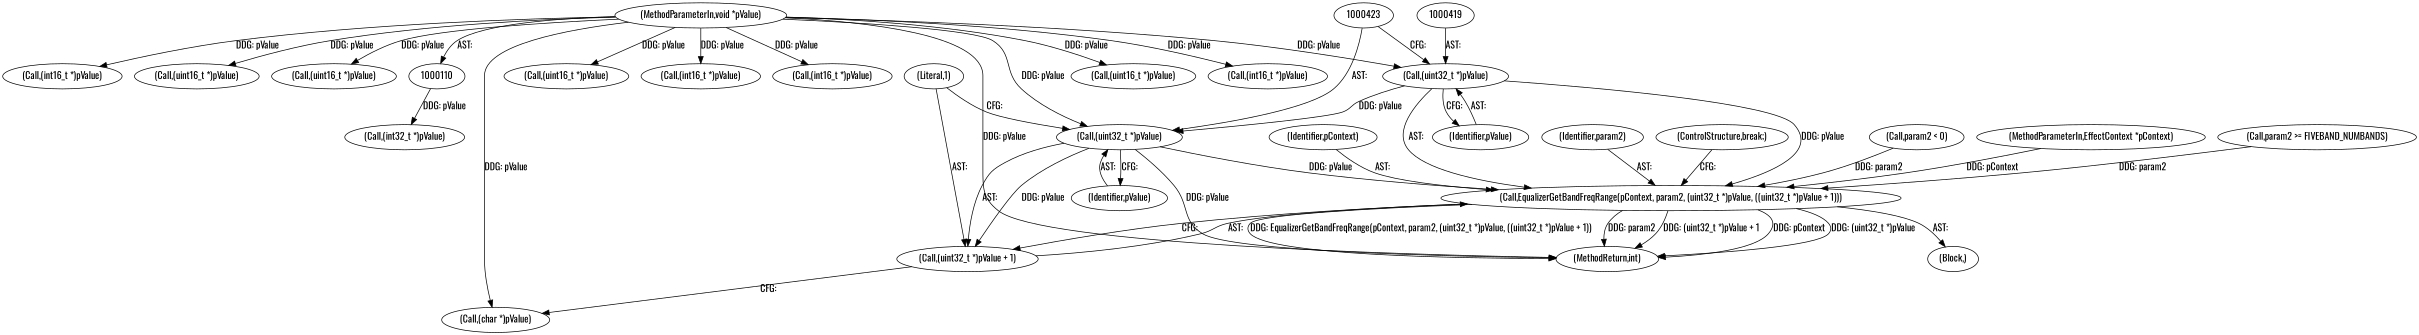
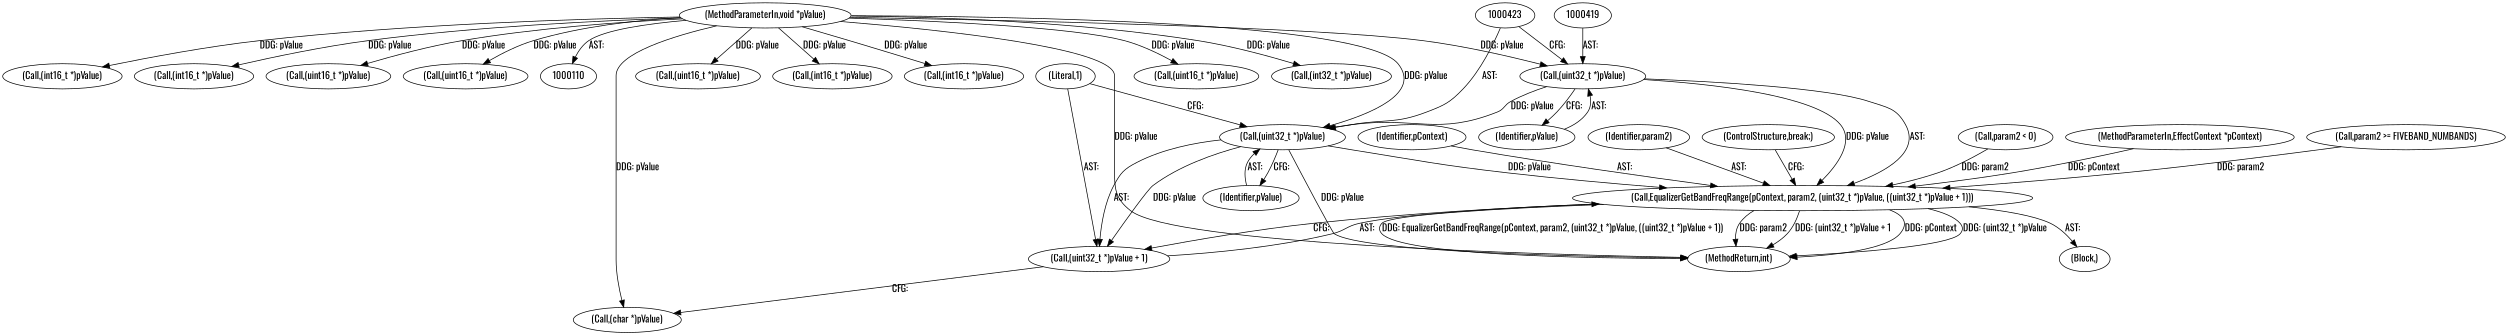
edge "1000110" -> "(Call,(int32_t *)pValue)": now "(MethodParameterIn,void *pValue)" -> "(Call,(int32_t *)pValue)"
